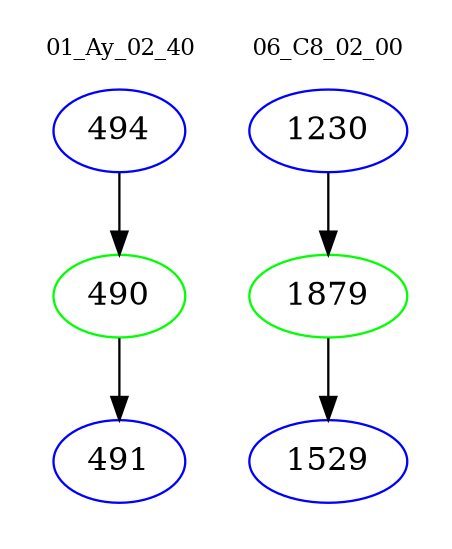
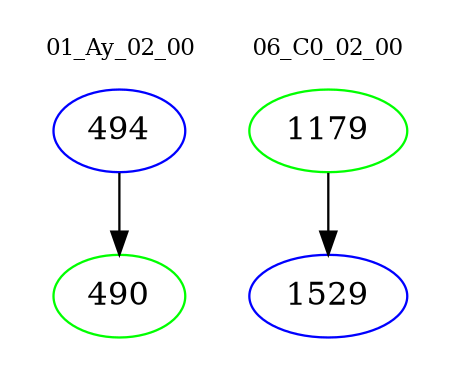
cluster "01_Ay_02_40": label "01_Ay_02_40" -> "01_Ay_02_00"
cluster "06_C8_02_00": label "06_C8_02_00" -> "06_C0_02_00"
node "1230": removed
node "1879": label "1879" -> "1179"
node "491": removed
